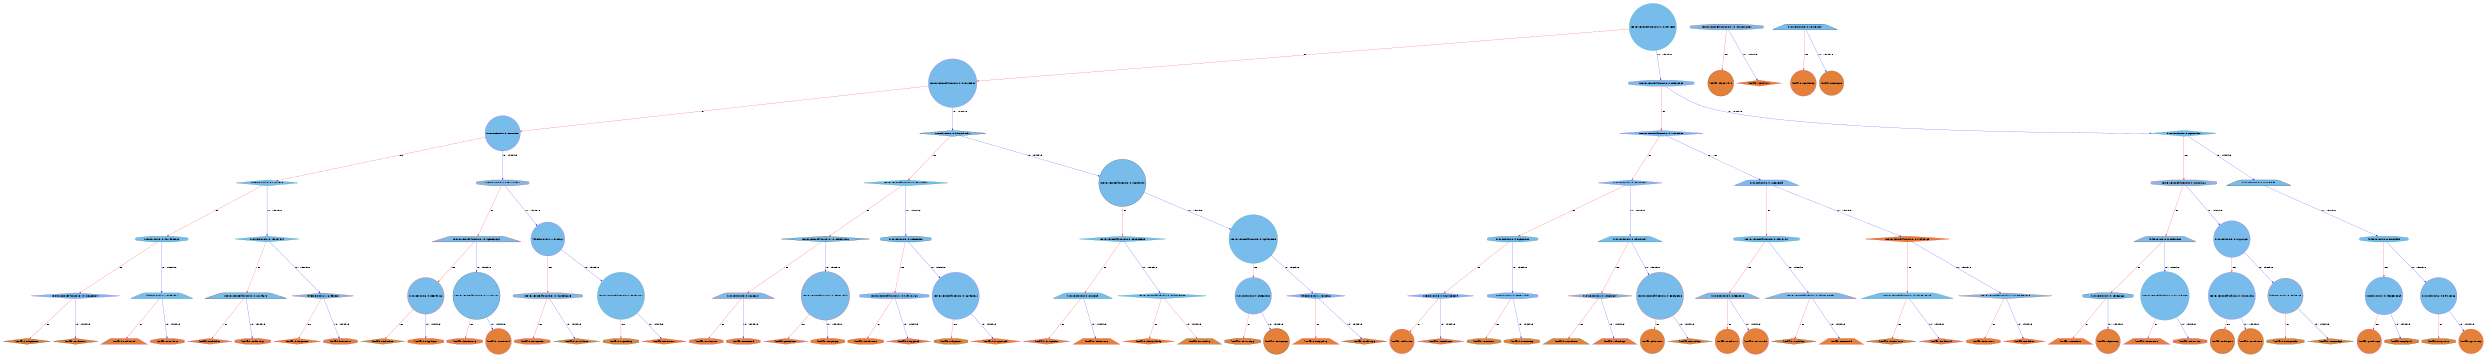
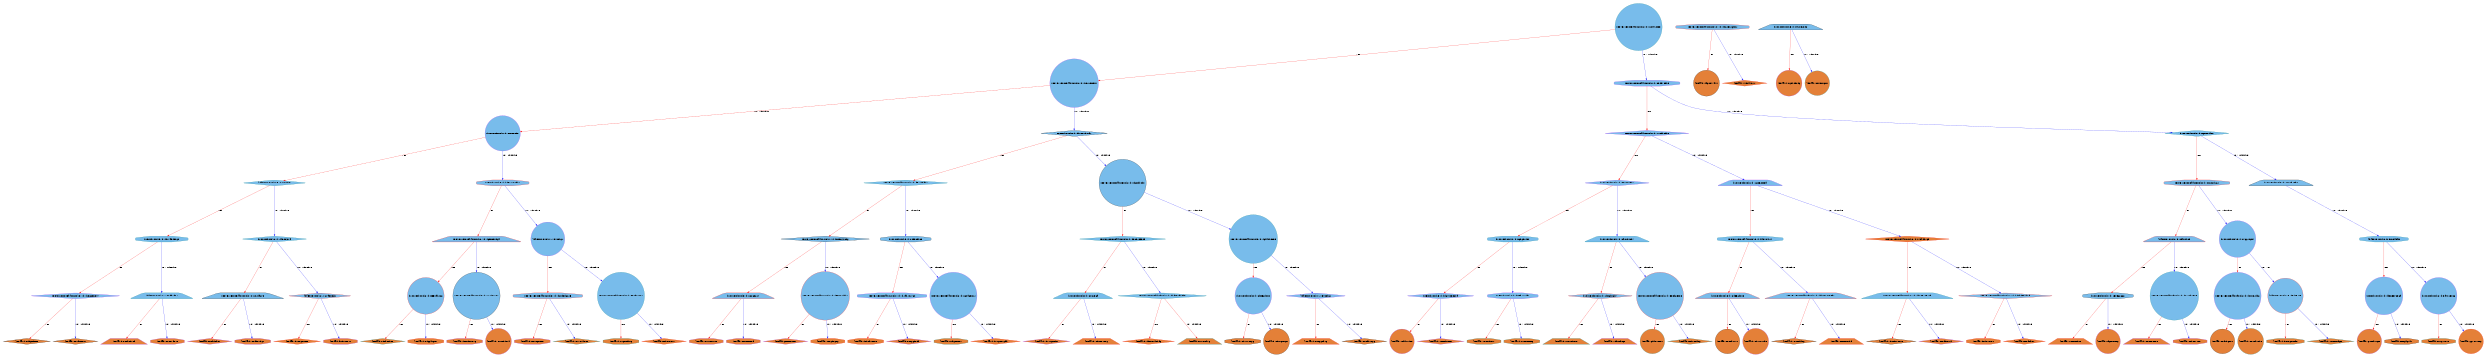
edge "Laguerre_coeffs_2_ch2<0.0454435311" -> "int_ratio_ch1<0.21282202": label "yes" -> "no, missing"
edge "Laguerre_coeffs_3_ch2<0.443001002" -> "int_ratio_ch2<0.468545139": label "no, yes" -> "no, missing"
edge "int_ratio_ch3<0.276641637" -> "lifet_avg_ch1<3.03015423": label "no, missing" -> "no, yes"
node "leaf=0.121194474": color red -> black
